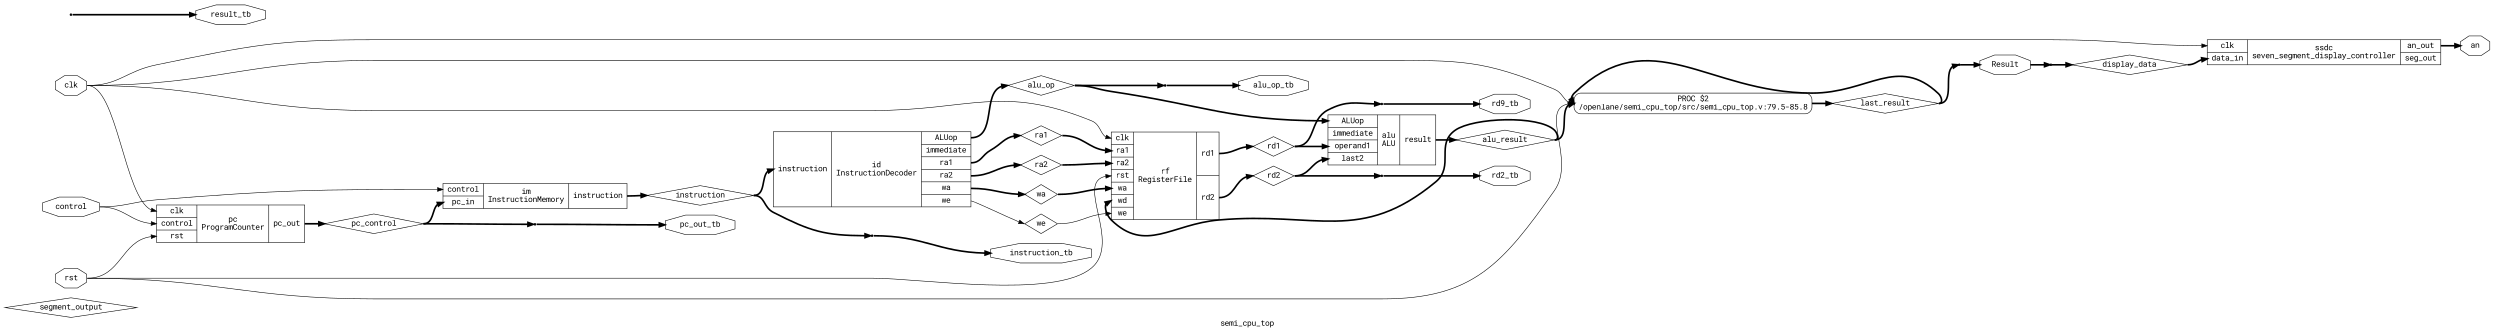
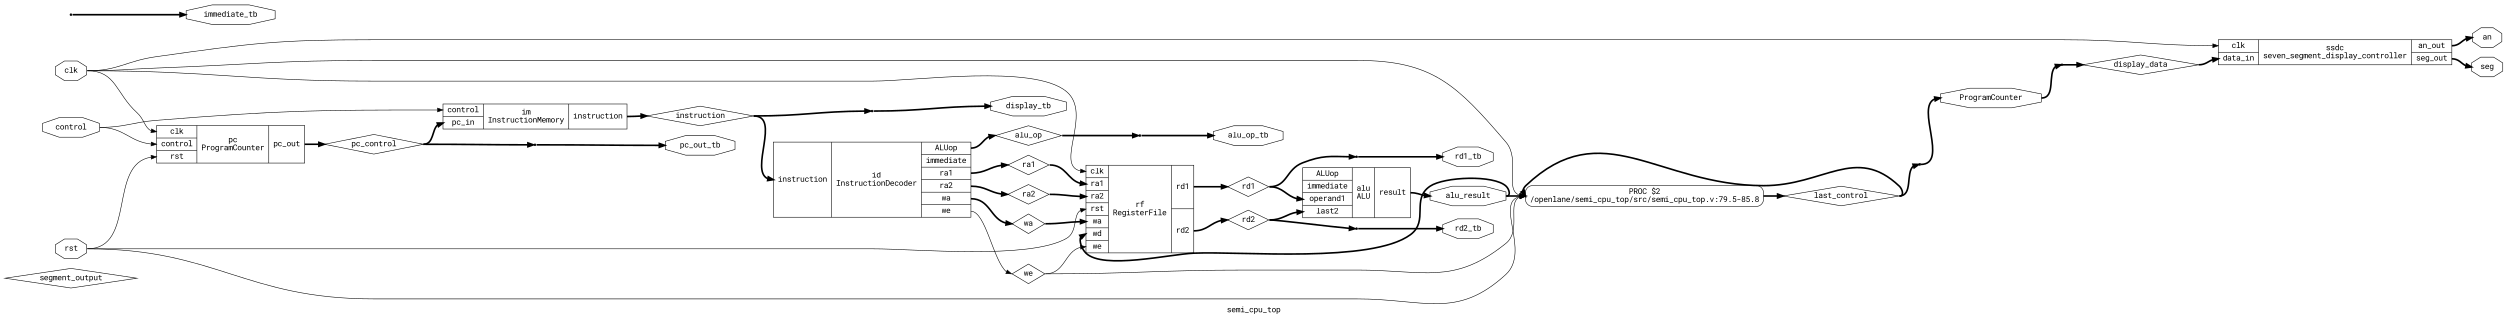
node "result_tb": label "result_tb" -> "immediate_tb"
node "Result": label "Result" -> "ProgramCounter"
node "seg": added
node "last_result": label "last_result" -> "last_control"
node "rd9_tb": label "rd9_tb" -> "rd1_tb"
edge "alu_op" -> "ALUop": removed
node "alu_result": shape diamond -> octagon
node "instruction_tb": label "instruction_tb" -> "display_tb"
edge "we" -> "PROC $2 /openlane/semi_cpu_top/src/semi_cpu_top.v:79.5-85.8": added
